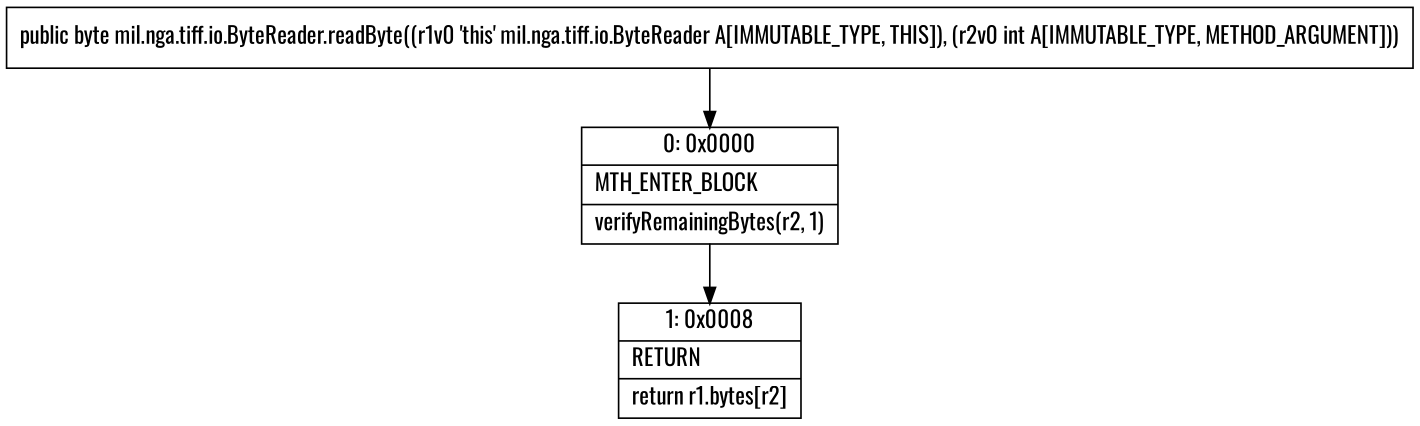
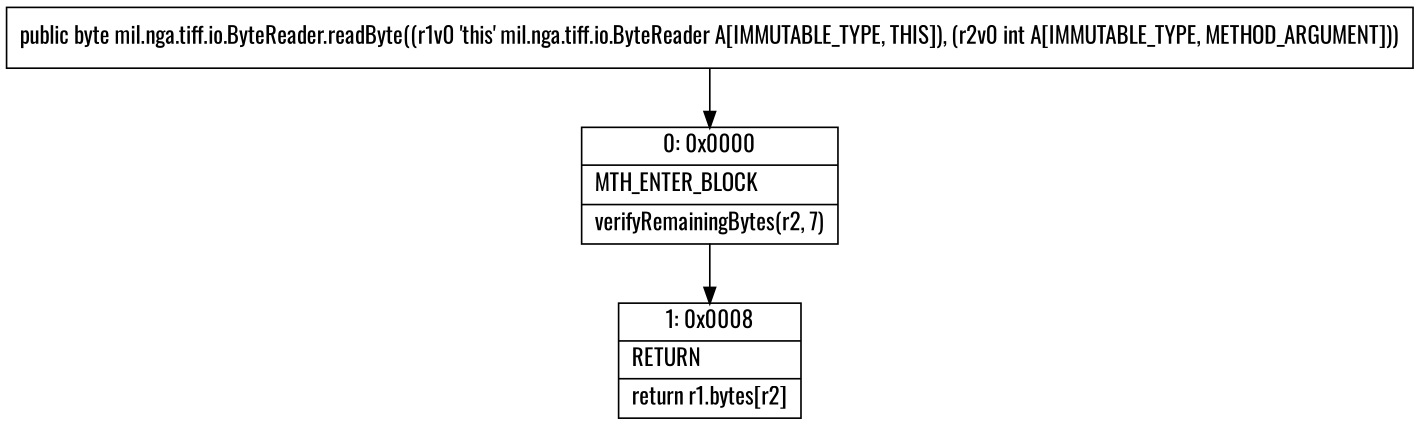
node "0: 0x0000": text "verifyRemainingBytes(r2, 1)" -> "verifyRemainingBytes(r2, 7)"
